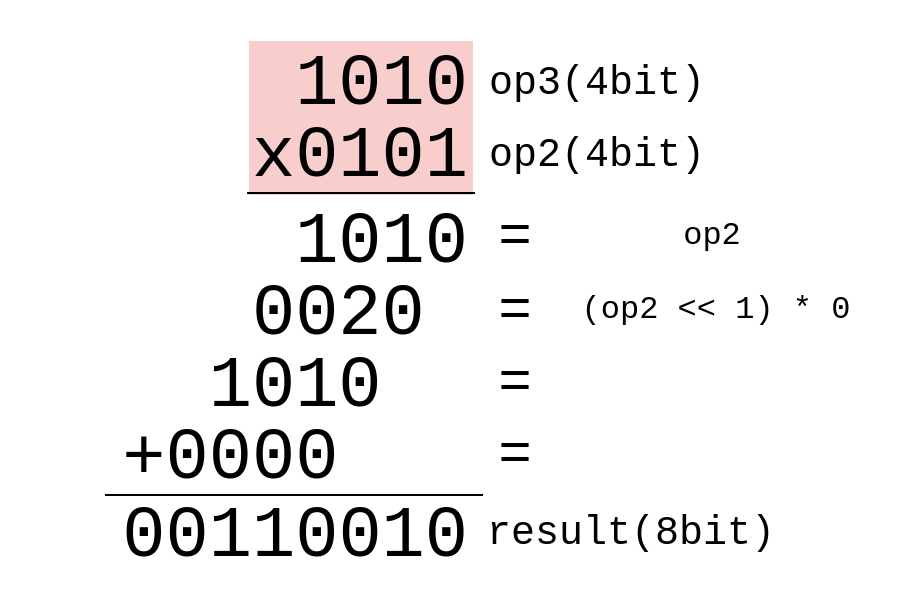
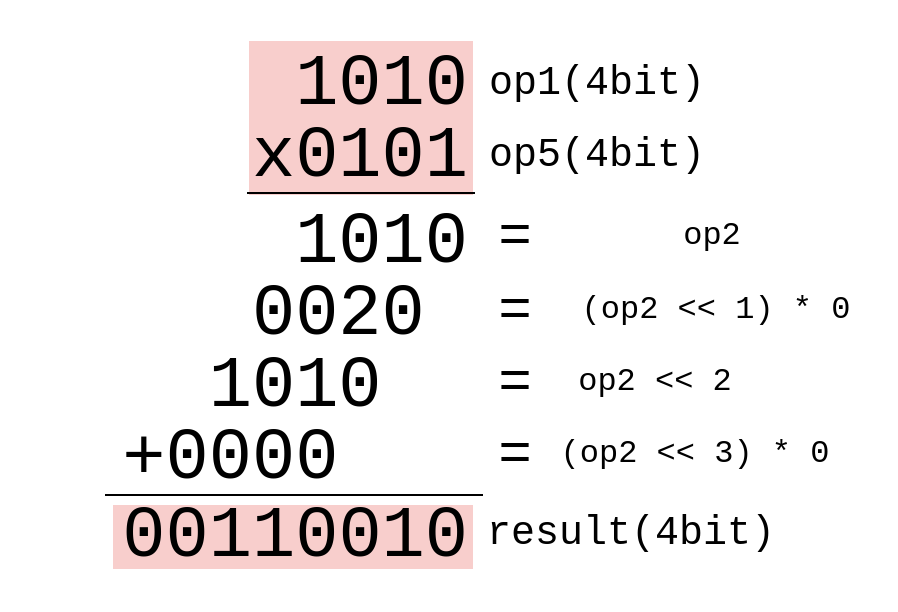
node "op3(4bit)": label "op3(4bit)" -> "op1(4bit)"
node "op2(4bit)": label "op2(4bit)" -> "op5(4bit)"
node "op2 << 2": added
node "(op2 << 3) * 0": added
node "result(8bit)": label "result(8bit)" -> "result(4bit)"
node "00110010": fillcolor #ffffff -> #f8cecc
